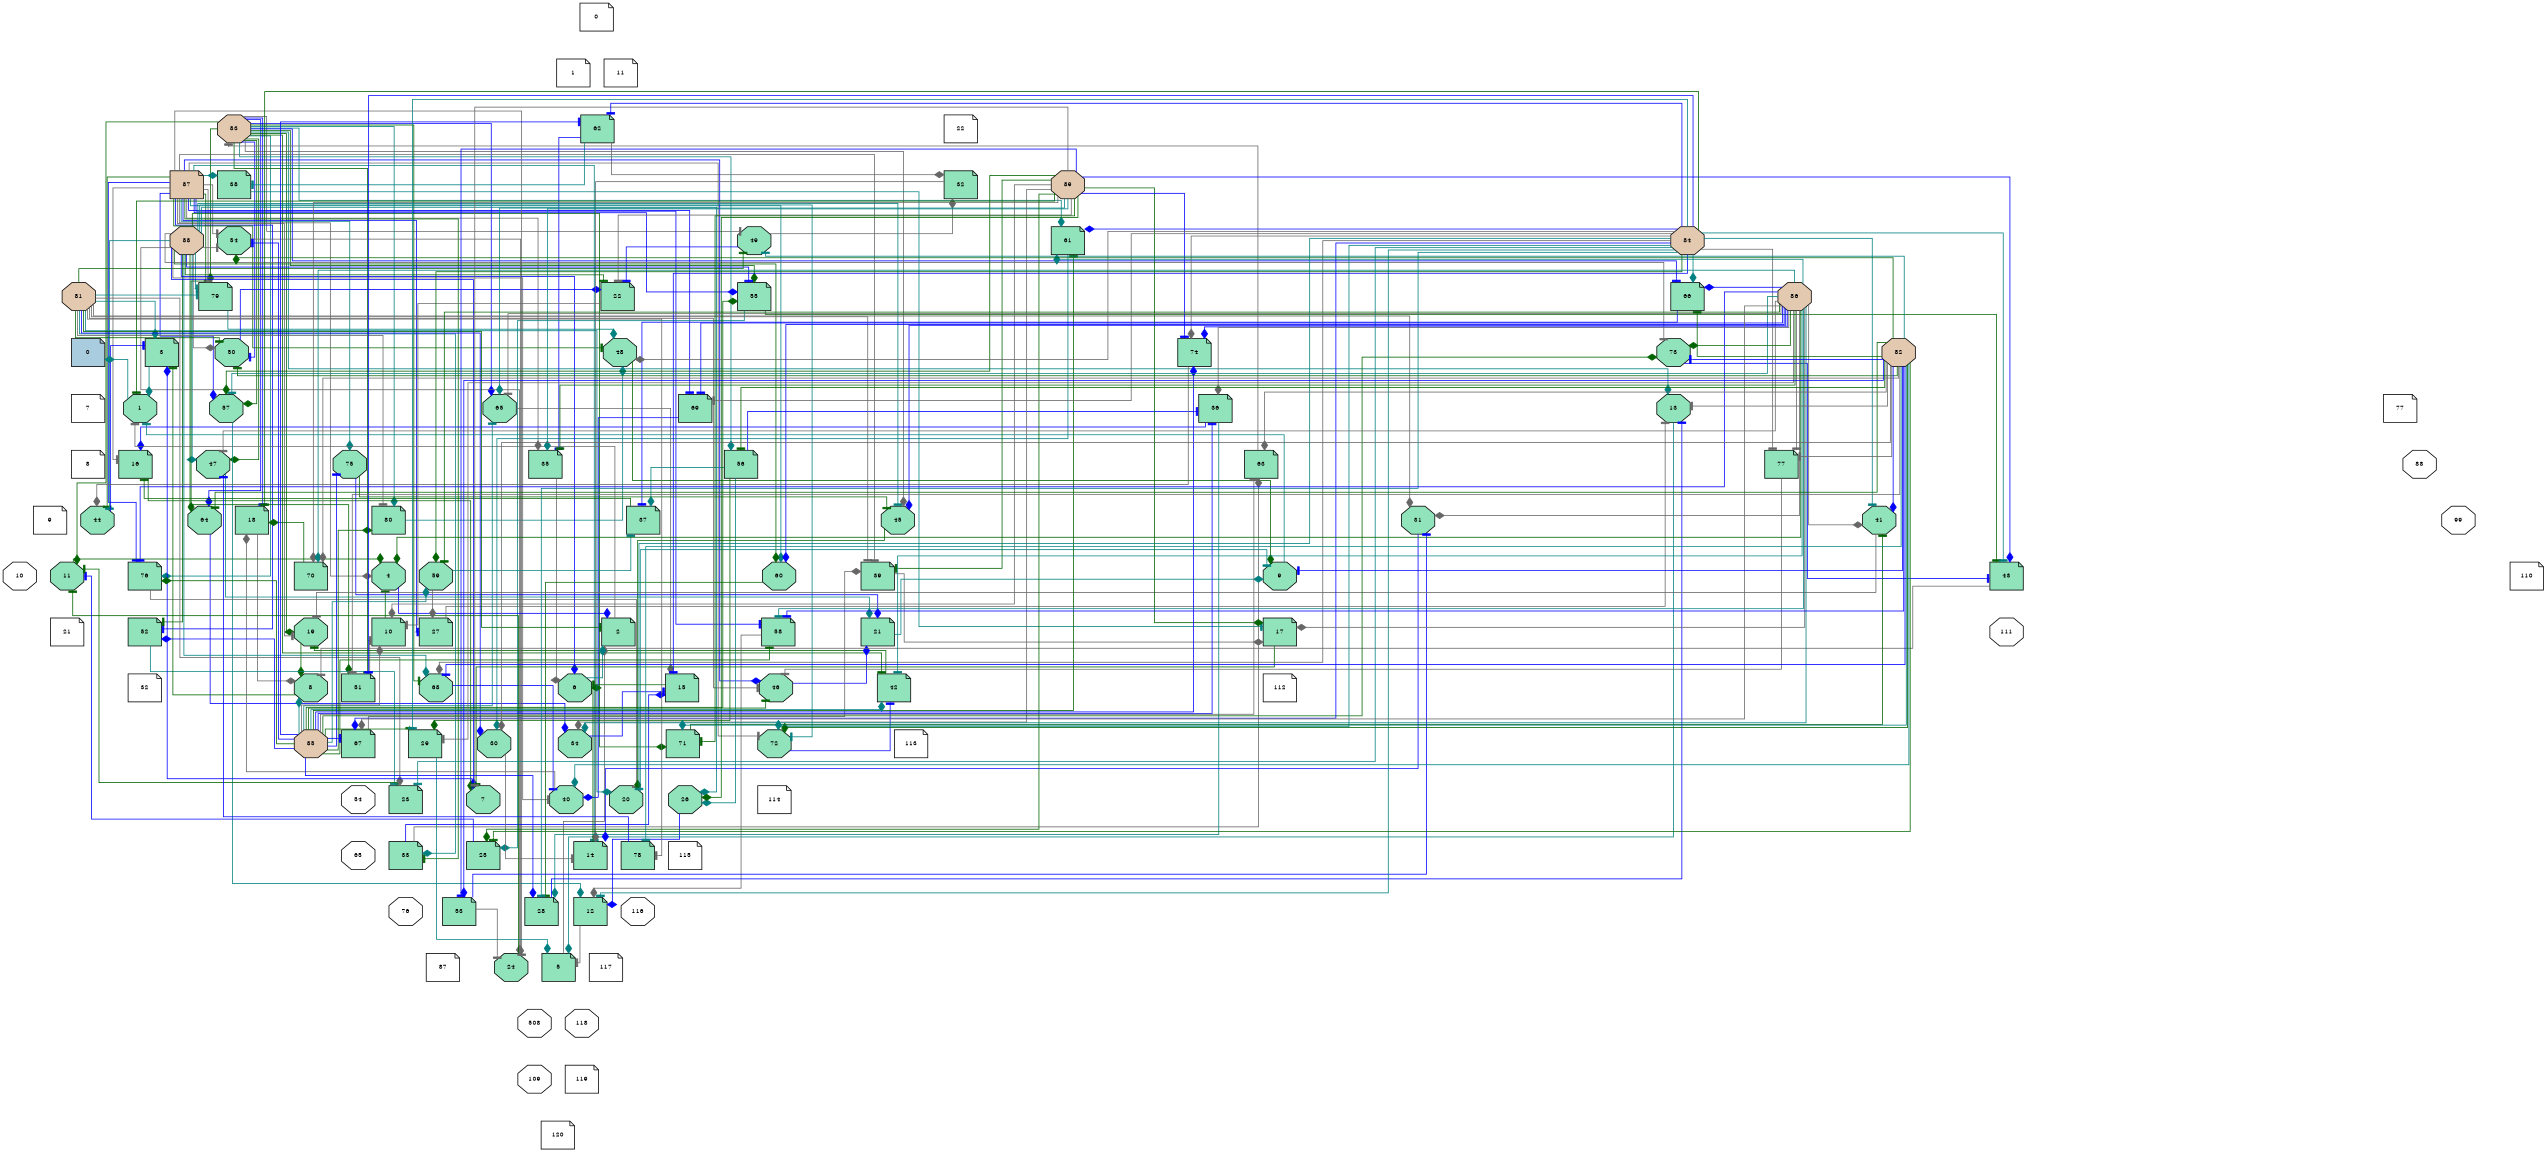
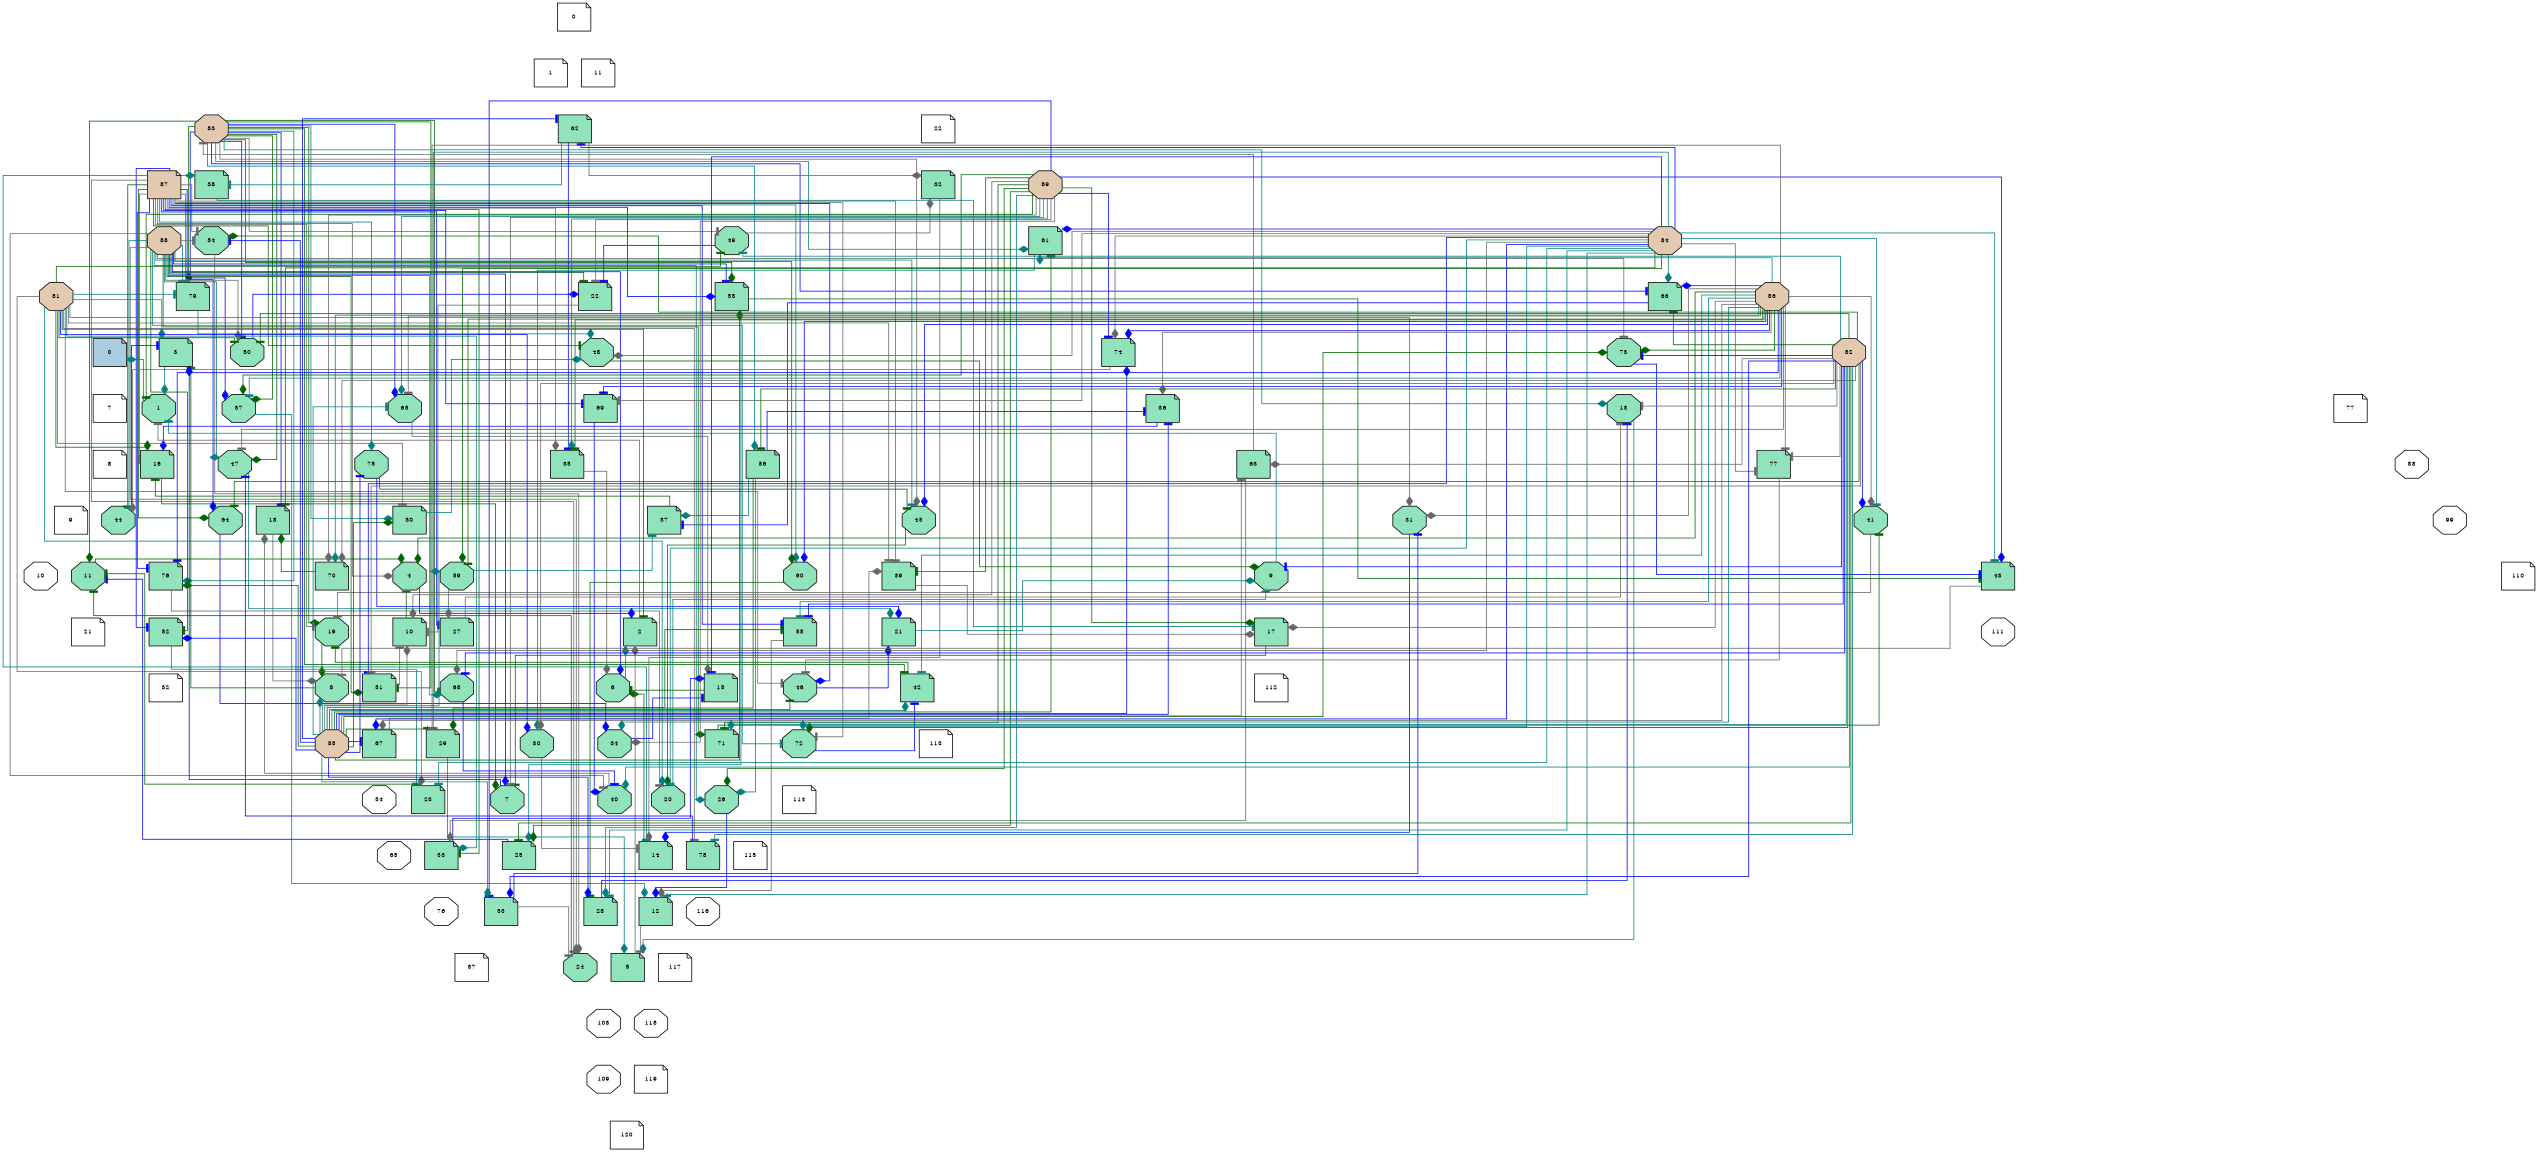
edge "81" -> "16": added
edge "85" -> "53": added
edge "36" -> "28": now "89" -> "28"
edge "33" -> "63": reversed
node "508": label "508" -> "108"
